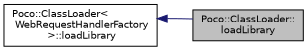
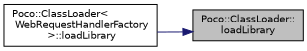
edge "Poco::ClassLoader:: loadLibrary" -> "Poco::ClassLoader< WebRequestHandlerFactory >::loadLibrary": reversed
